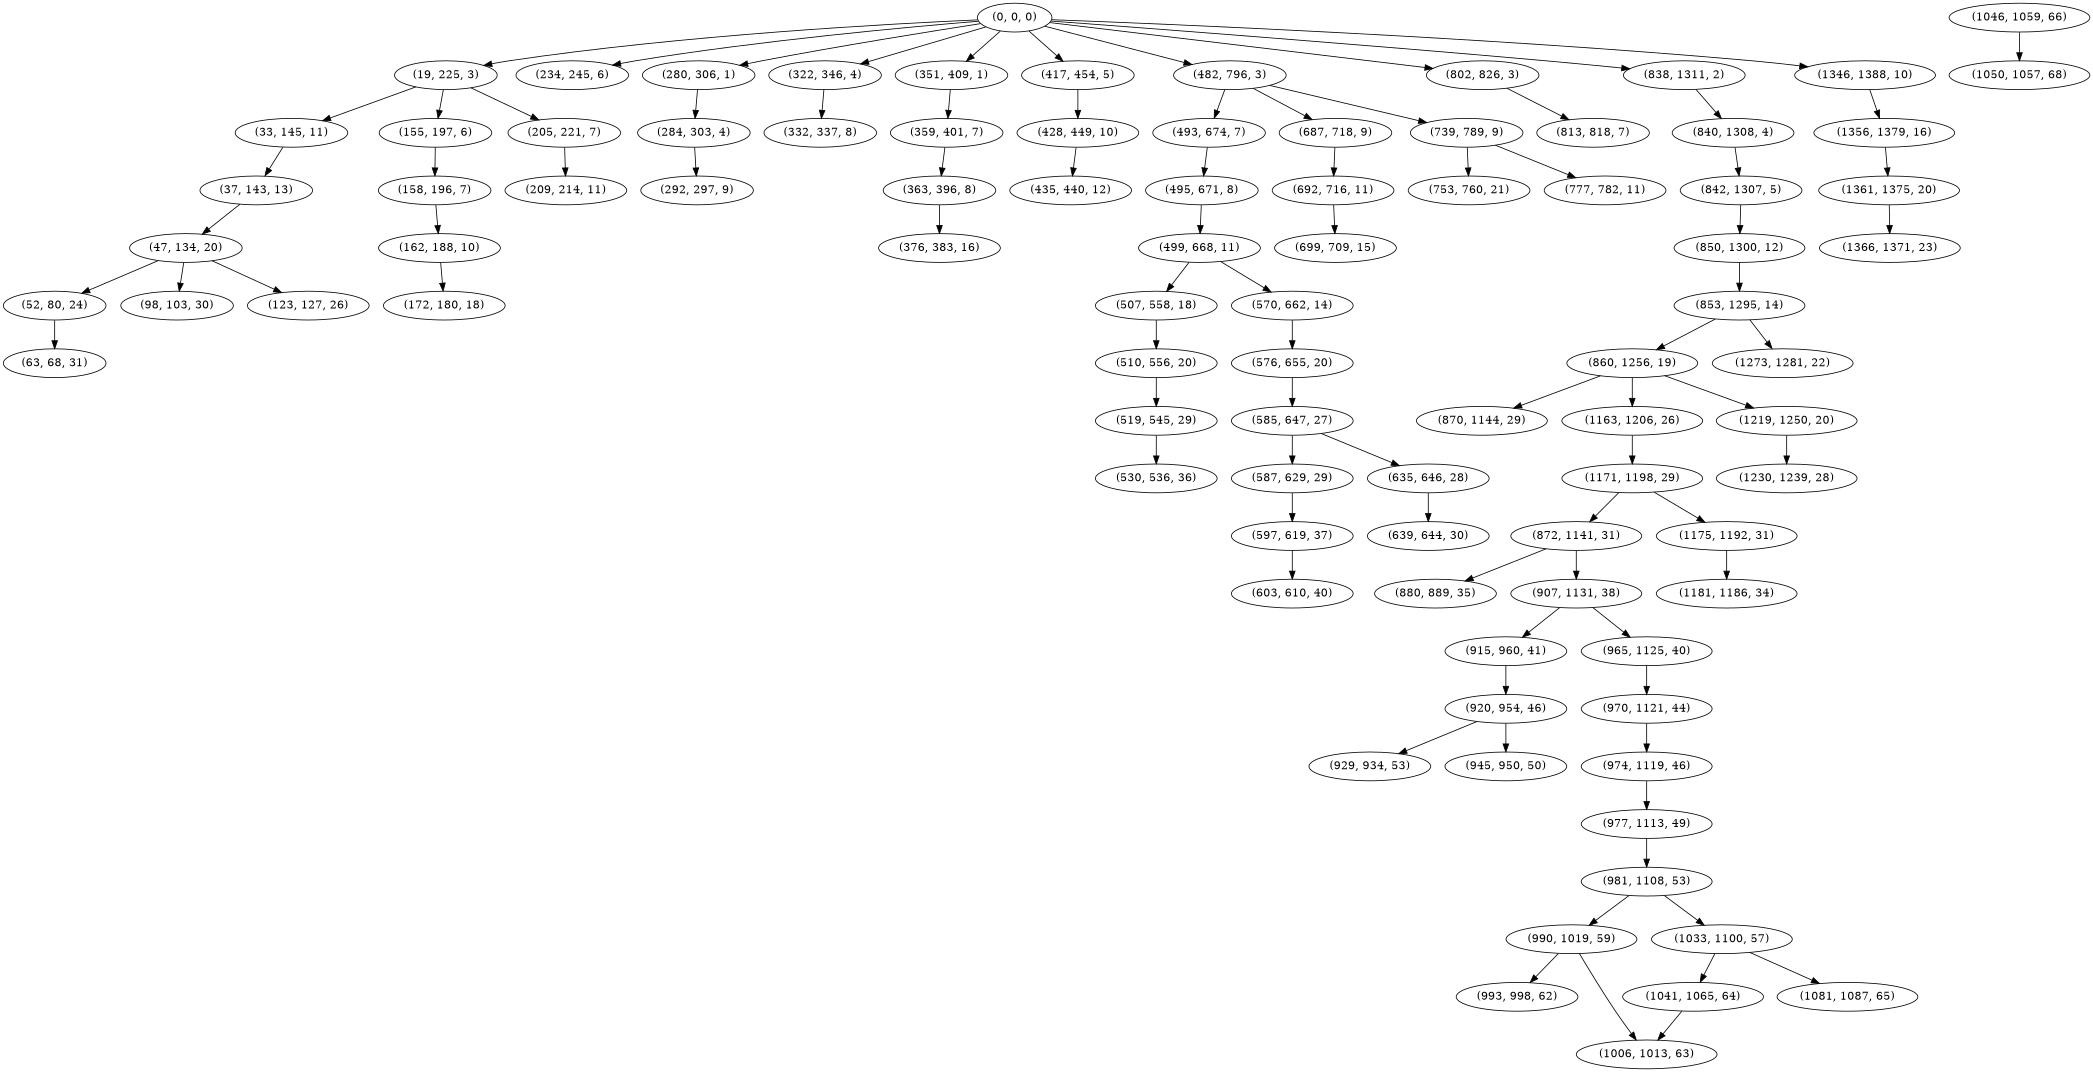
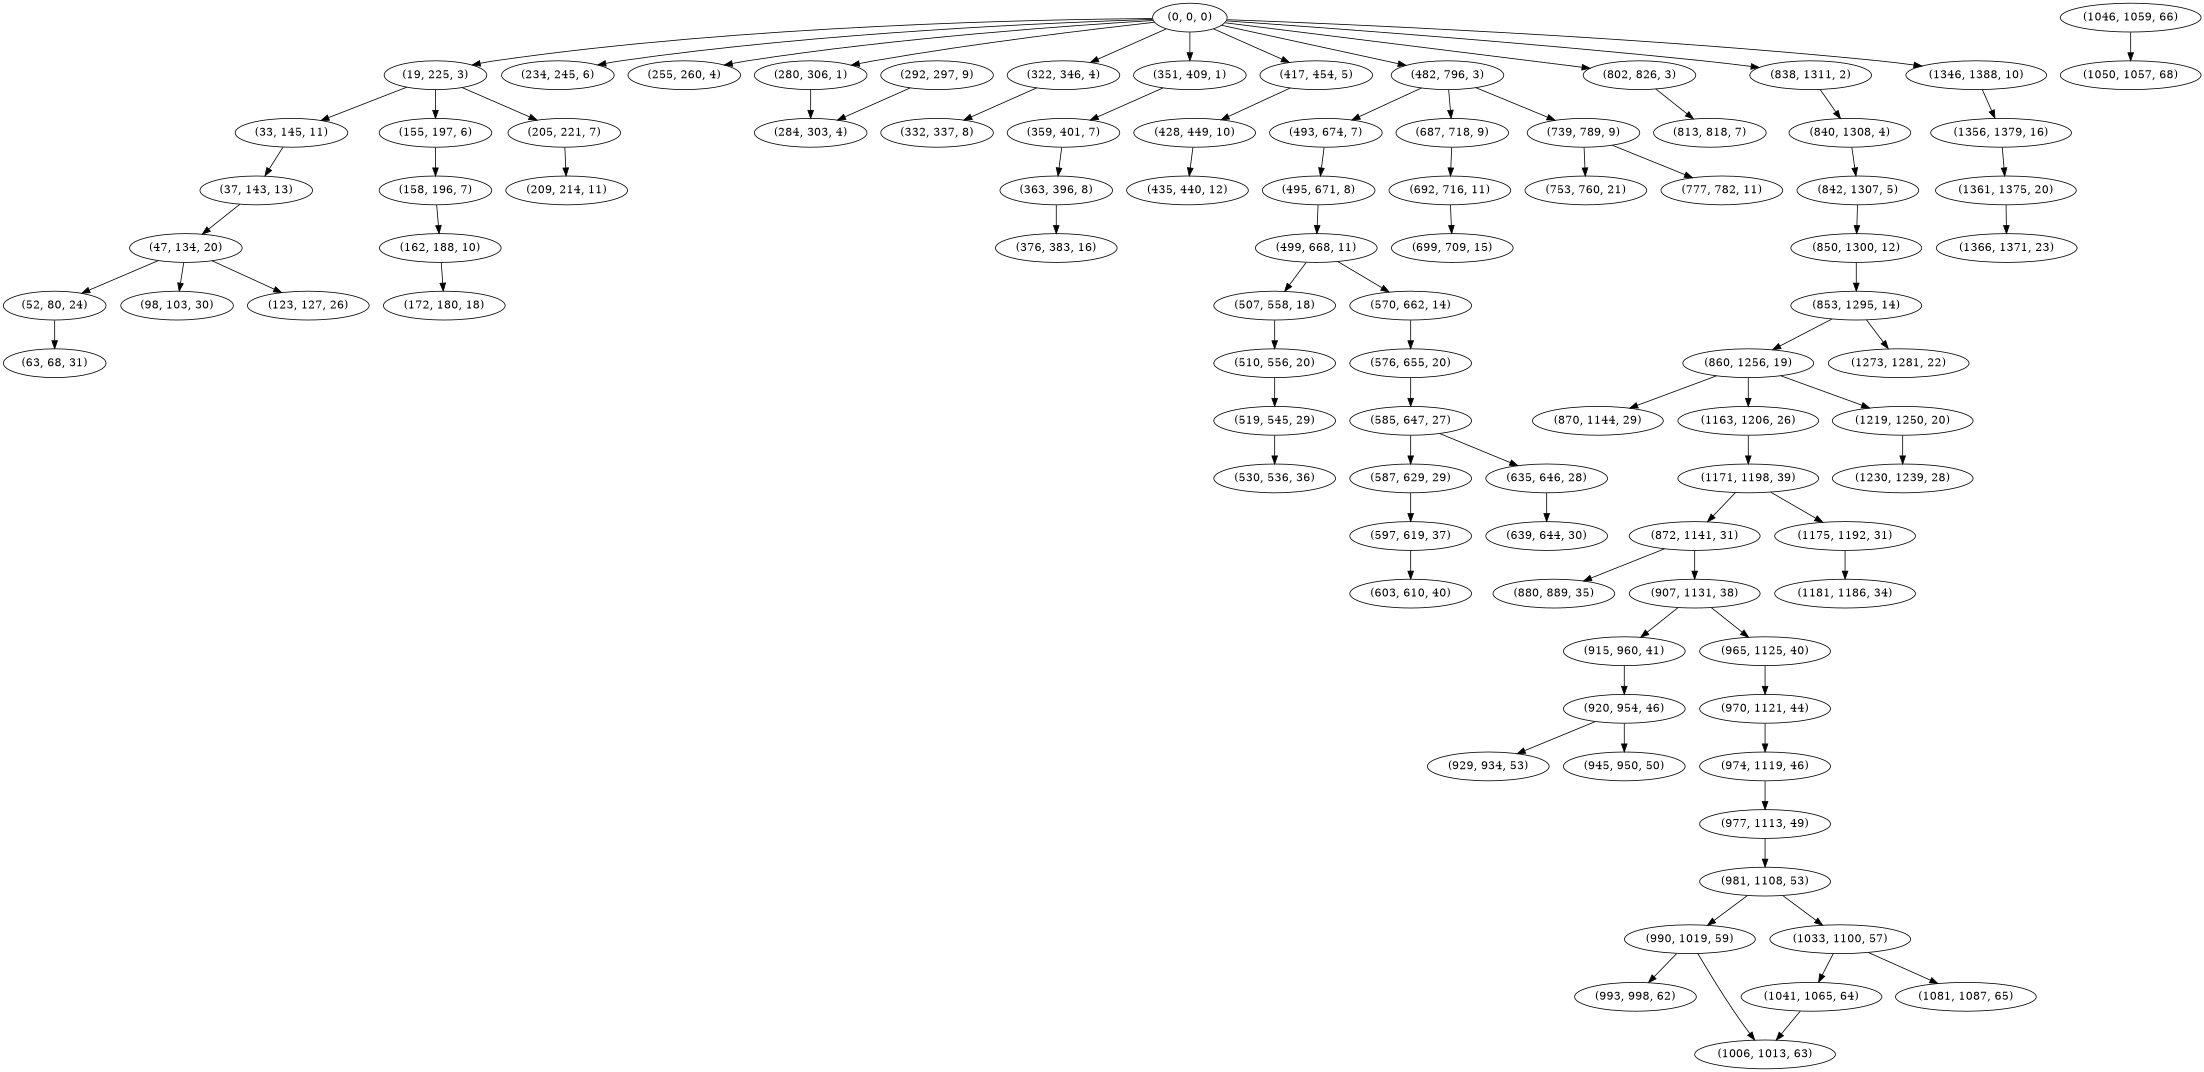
node "(255, 260, 4)": added
edge "(284, 303, 4)" -> "(292, 297, 9)": reversed
node "(1171, 1198, 29)": label "(1171, 1198, 29)" -> "(1171, 1198, 39)"
